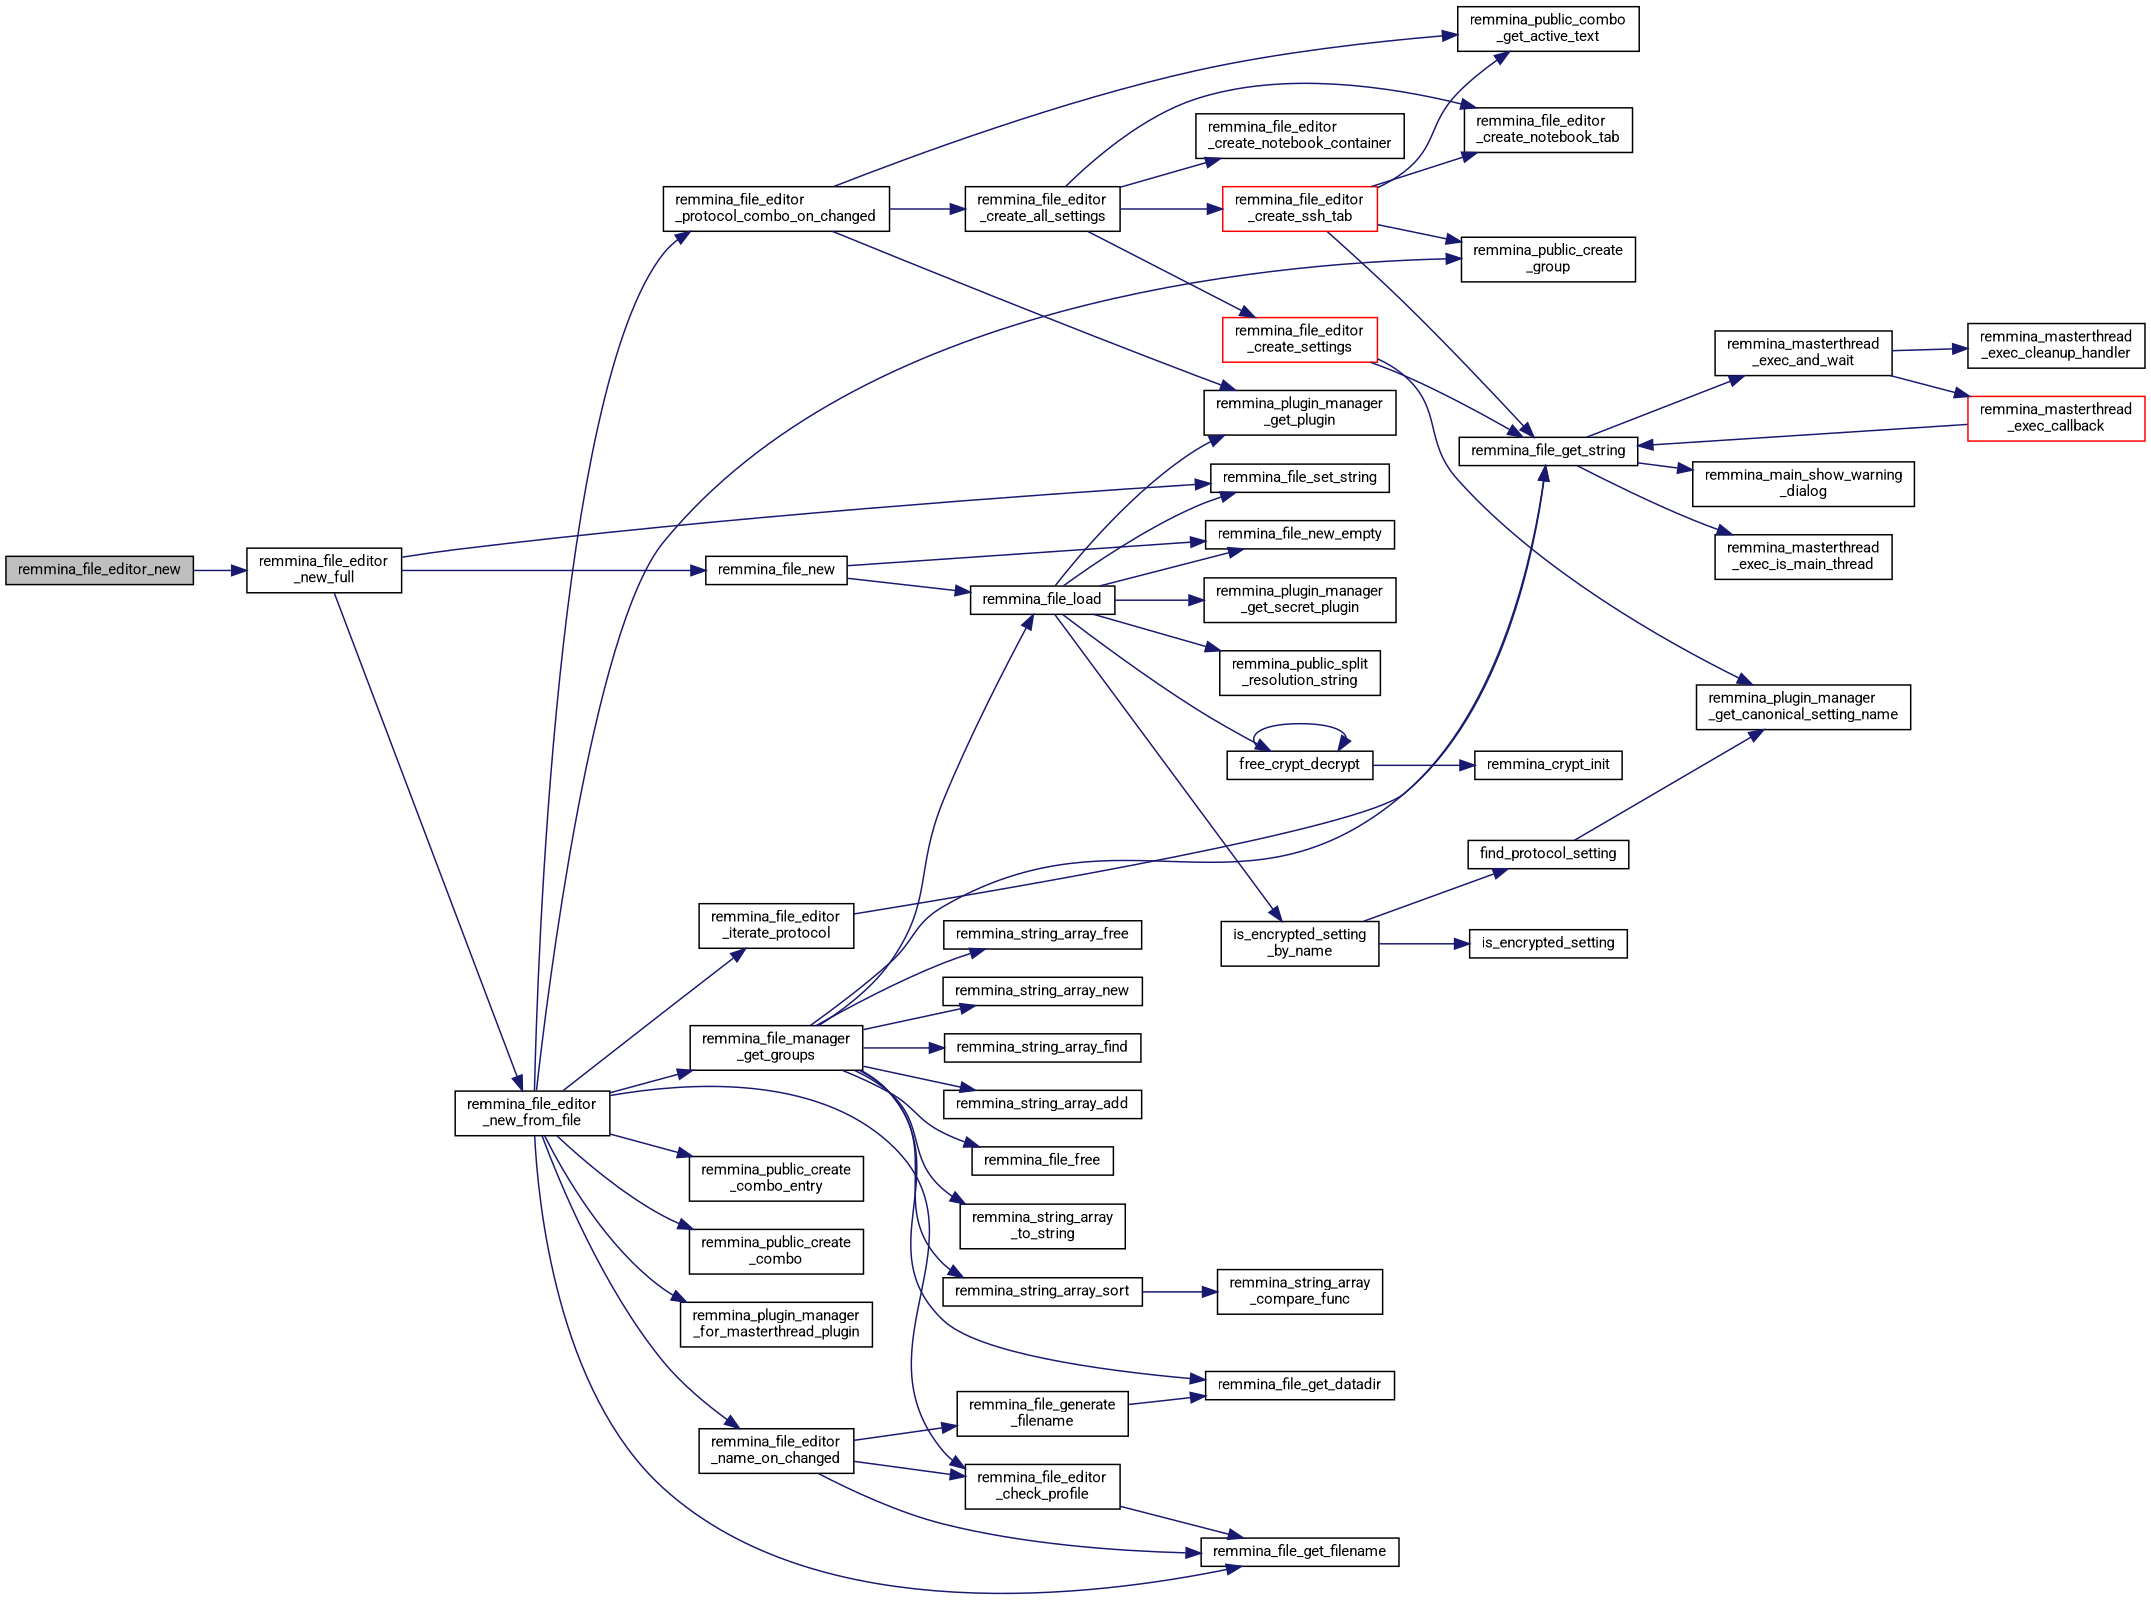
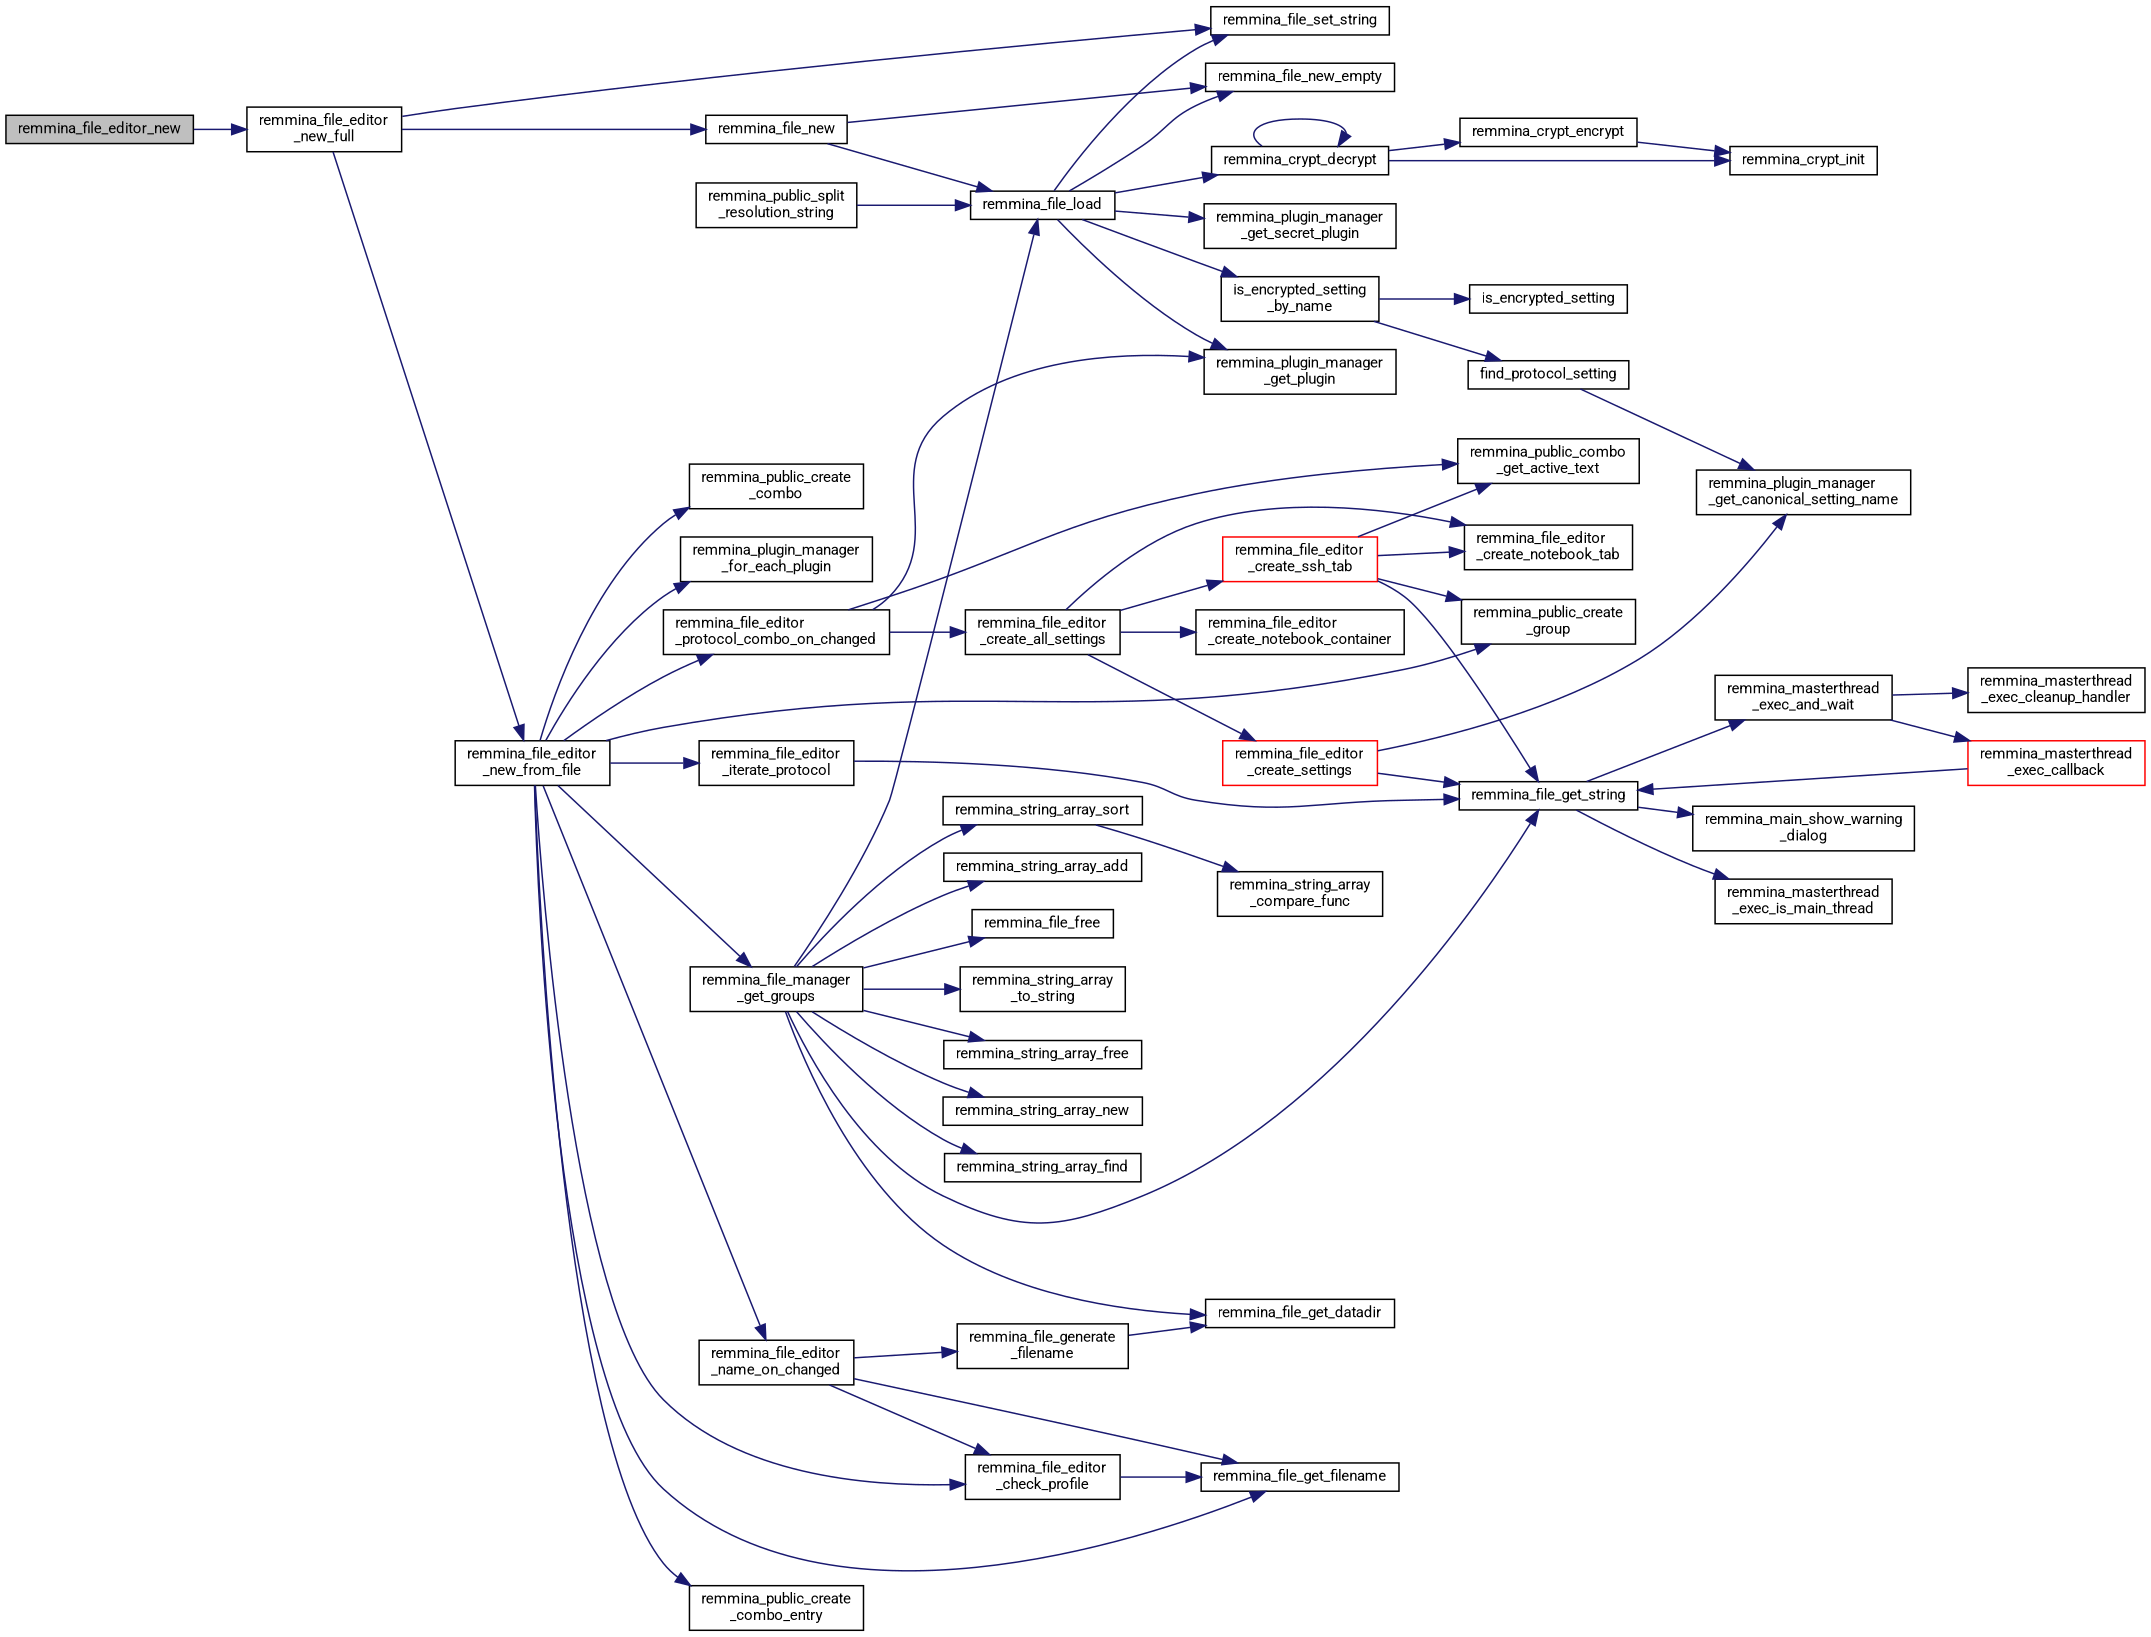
node "remmina_crypt_encrypt": added
edge "remmina_file_load" -> "remmina_public_split _resolution_string": reversed
node "free_crypt_decrypt": label "free_crypt_decrypt" -> "remmina_crypt_decrypt"
node "remmina_plugin_manager _for_masterthread_plugin": label "remmina_plugin_manager _for_masterthread_plugin" -> "remmina_plugin_manager _for_each_plugin"
